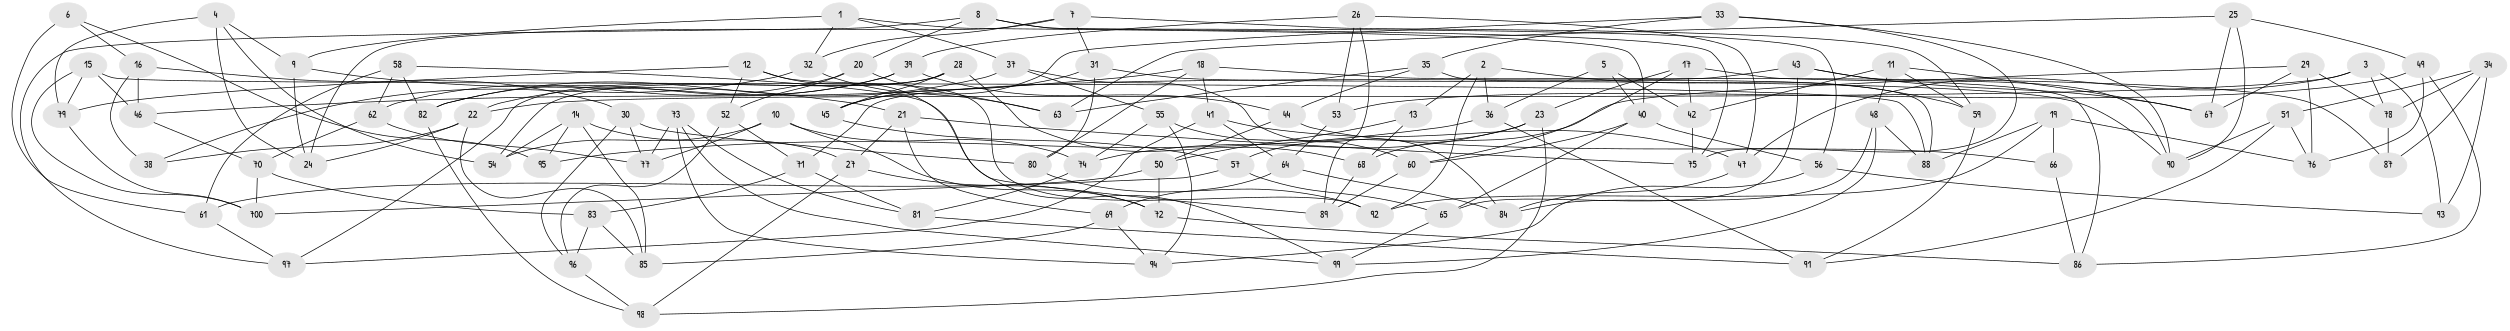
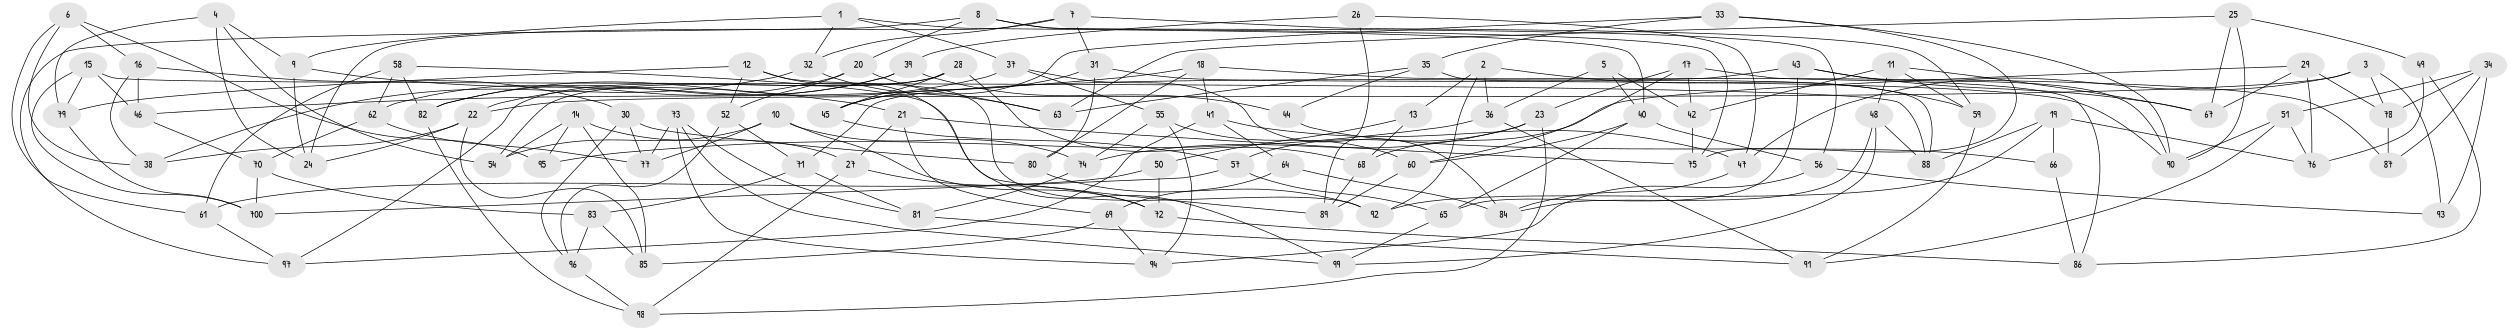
node "53": removed
edge "6" -- "38": added
edge "44" -- "50": removed
